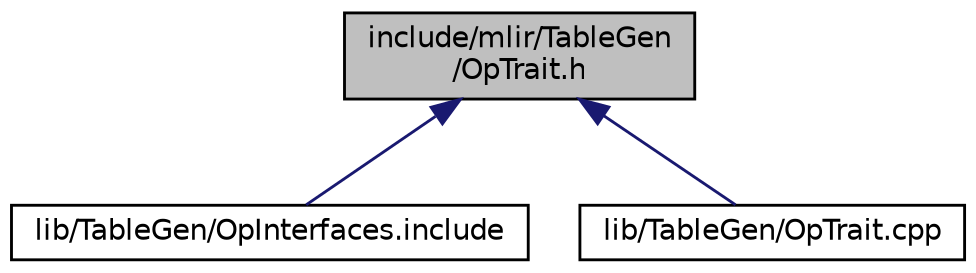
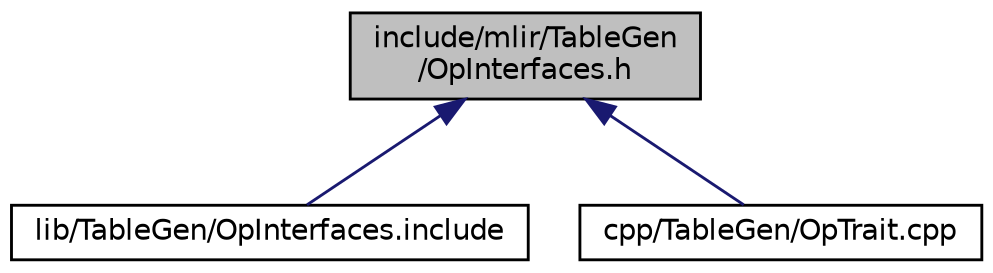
node "include/mlir/TableGen /OpTrait.h": label "include/mlir/TableGen /OpTrait.h" -> "include/mlir/TableGen /OpInterfaces.h"
node "lib/TableGen/OpTrait.cpp": label "lib/TableGen/OpTrait.cpp" -> "cpp/TableGen/OpTrait.cpp"
